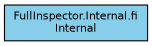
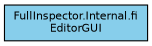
node "FullInspector.Internal.fi Internal": label "FullInspector.Internal.fi Internal" -> "FullInspector.Internal.fi EditorGUI"
